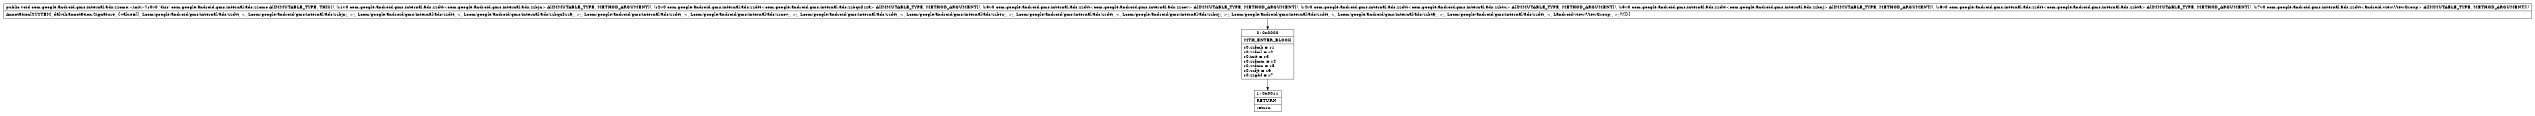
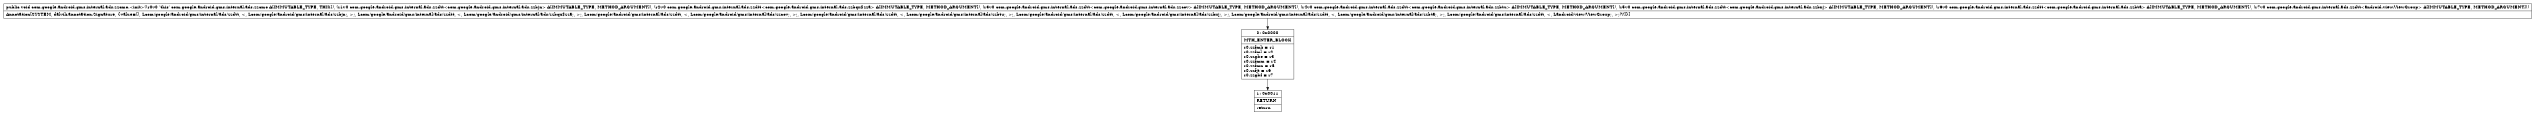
node "0: 0x0000": text "r0.init = r3" -> "r0.zzgbe = r3"
